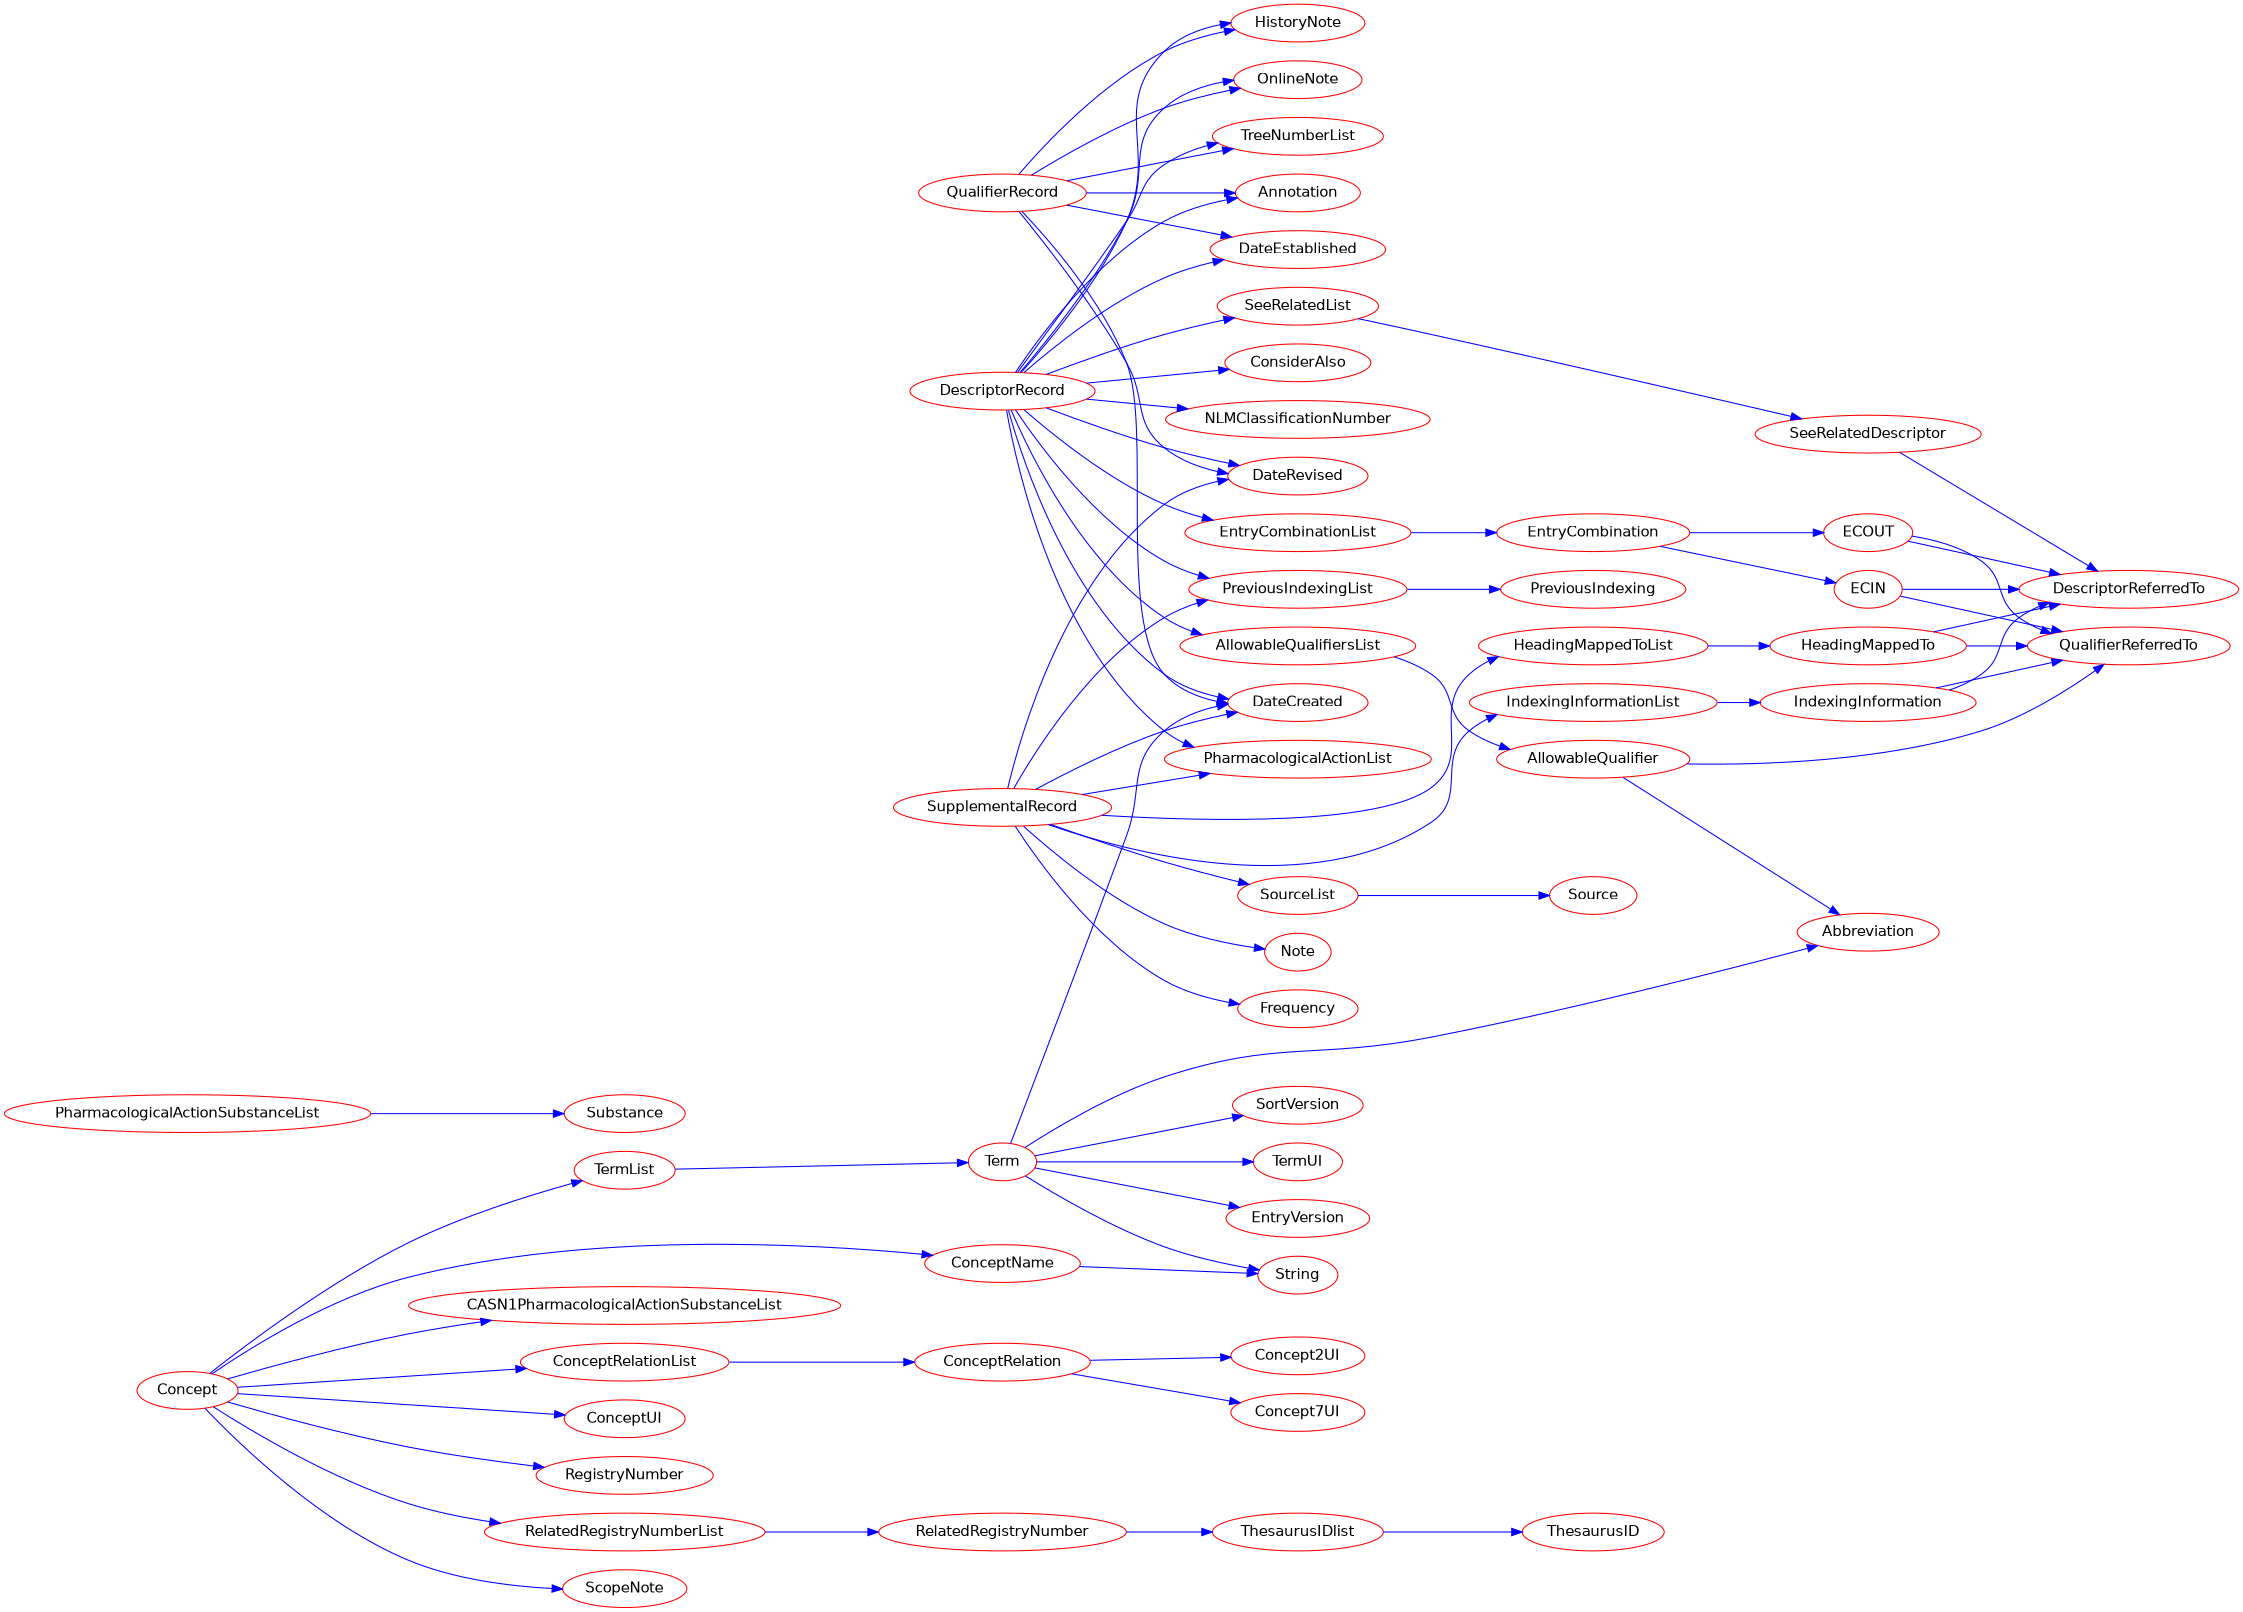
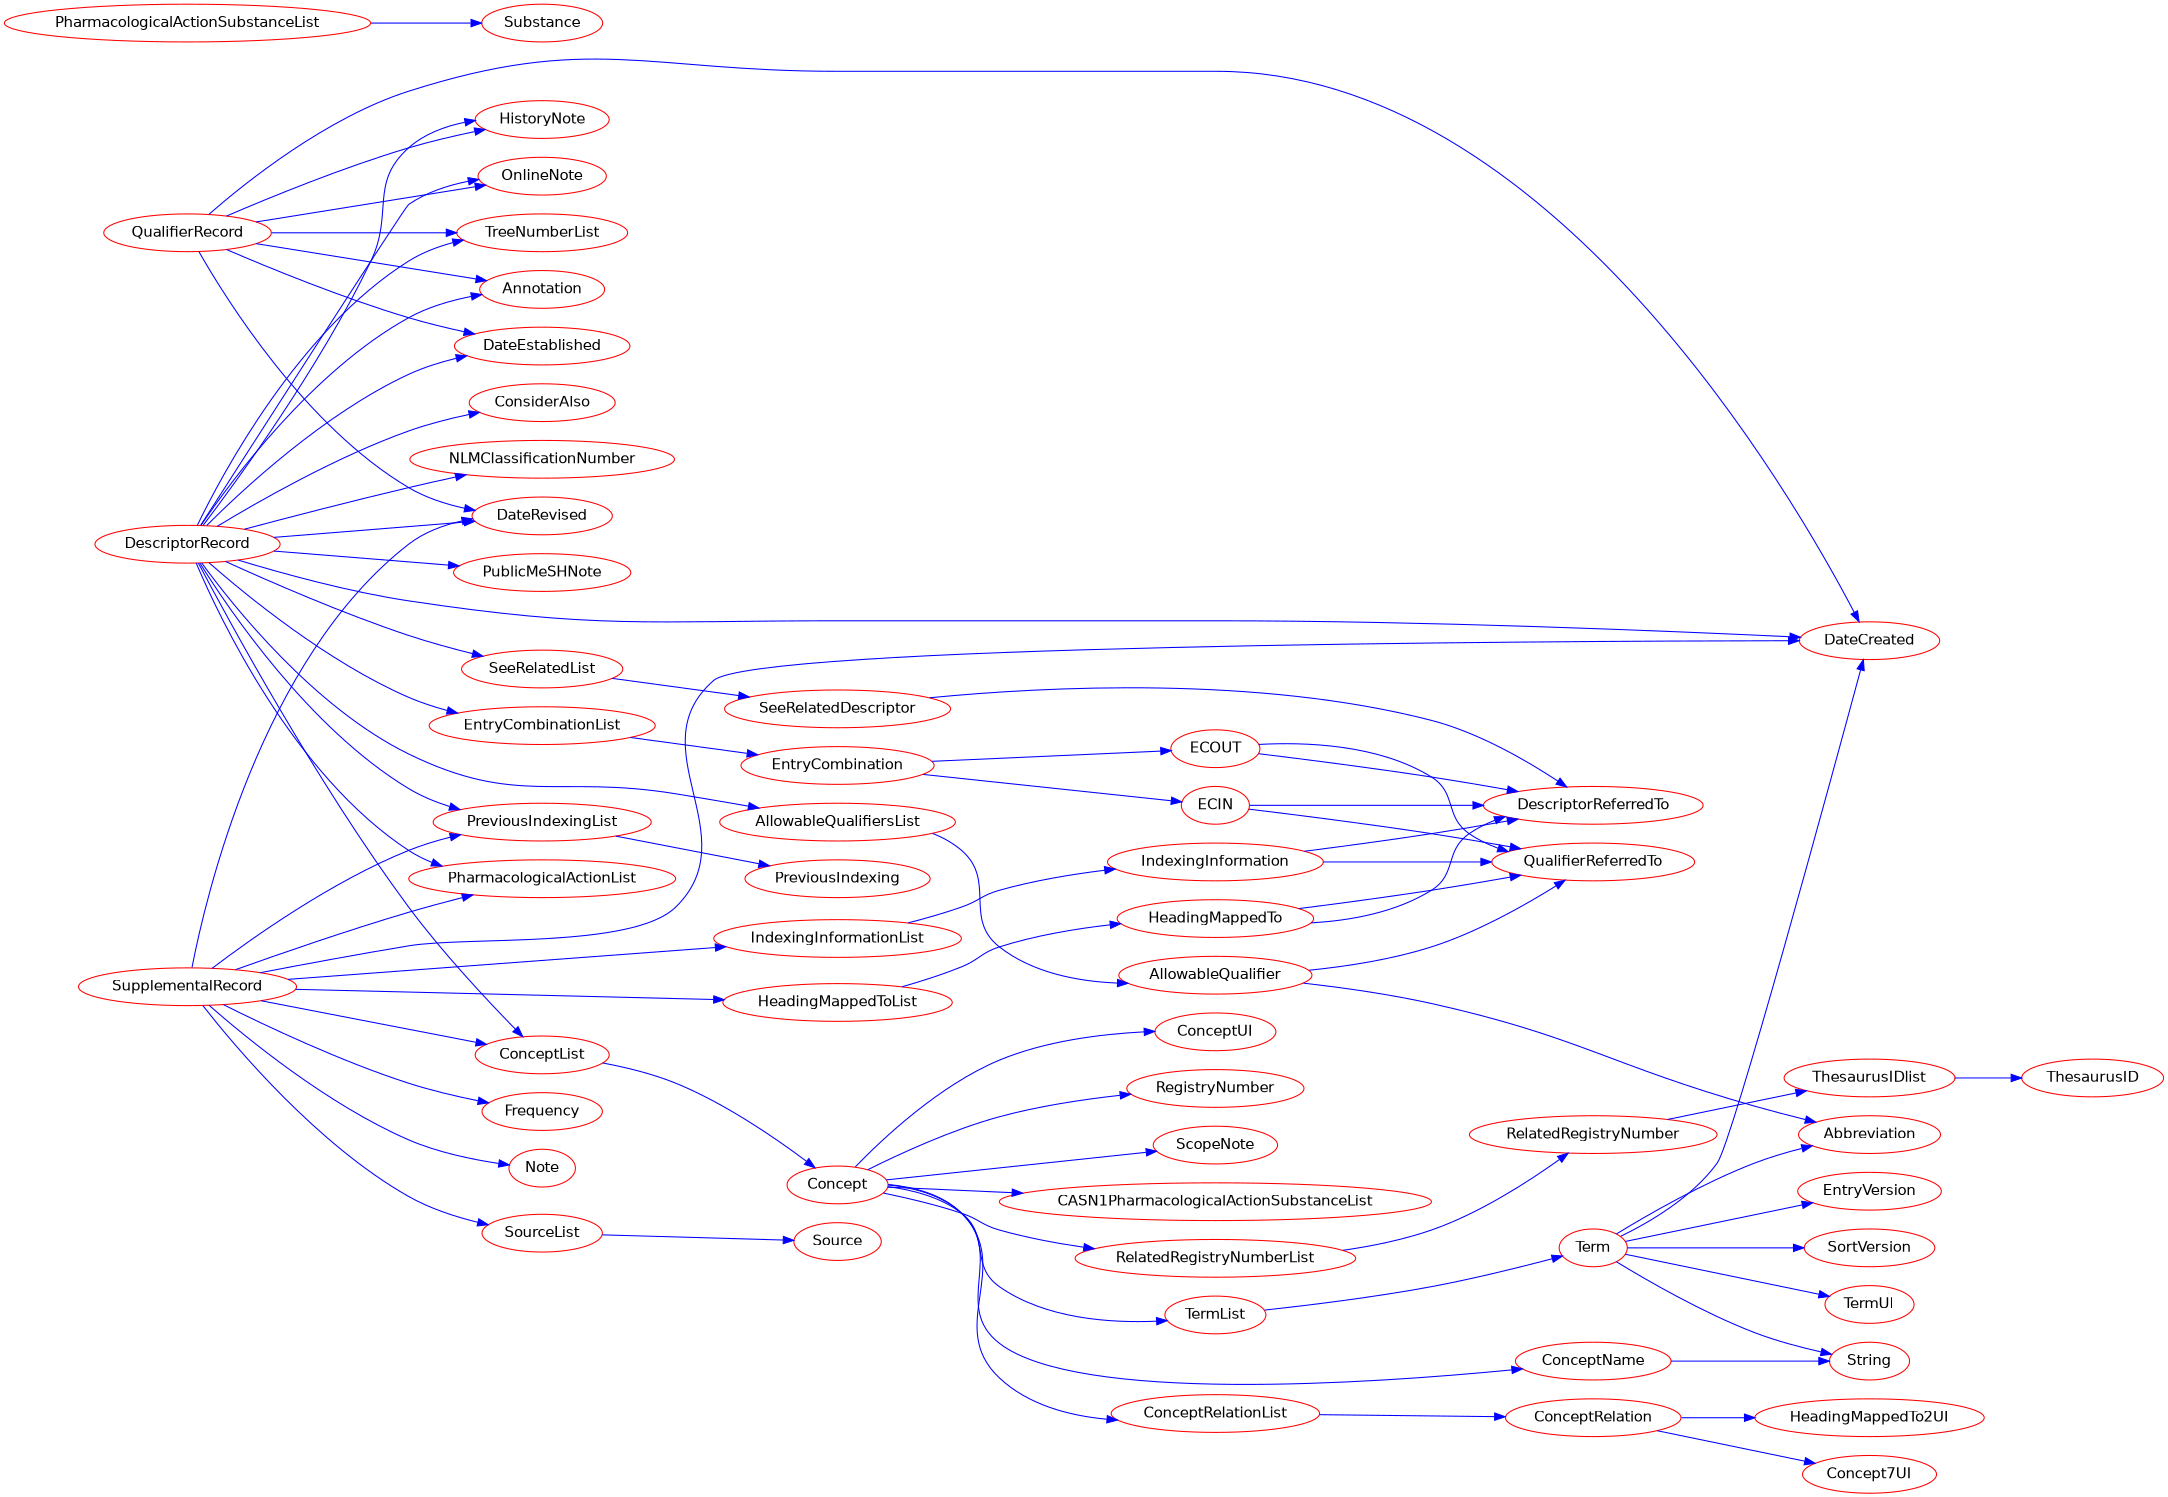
node "PublicMeSHNote": added
node "ConceptList": added
node "Concept2UI": label "Concept2UI" -> "HeadingMappedTo2UI"
